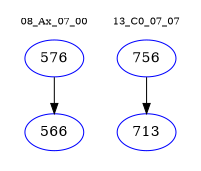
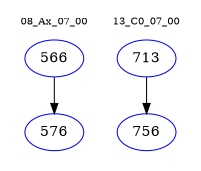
cluster "13_C0_07_07": label "13_C0_07_07" -> "13_C0_07_00"
edge "576" -> "566": reversed
edge "756" -> "713": reversed
